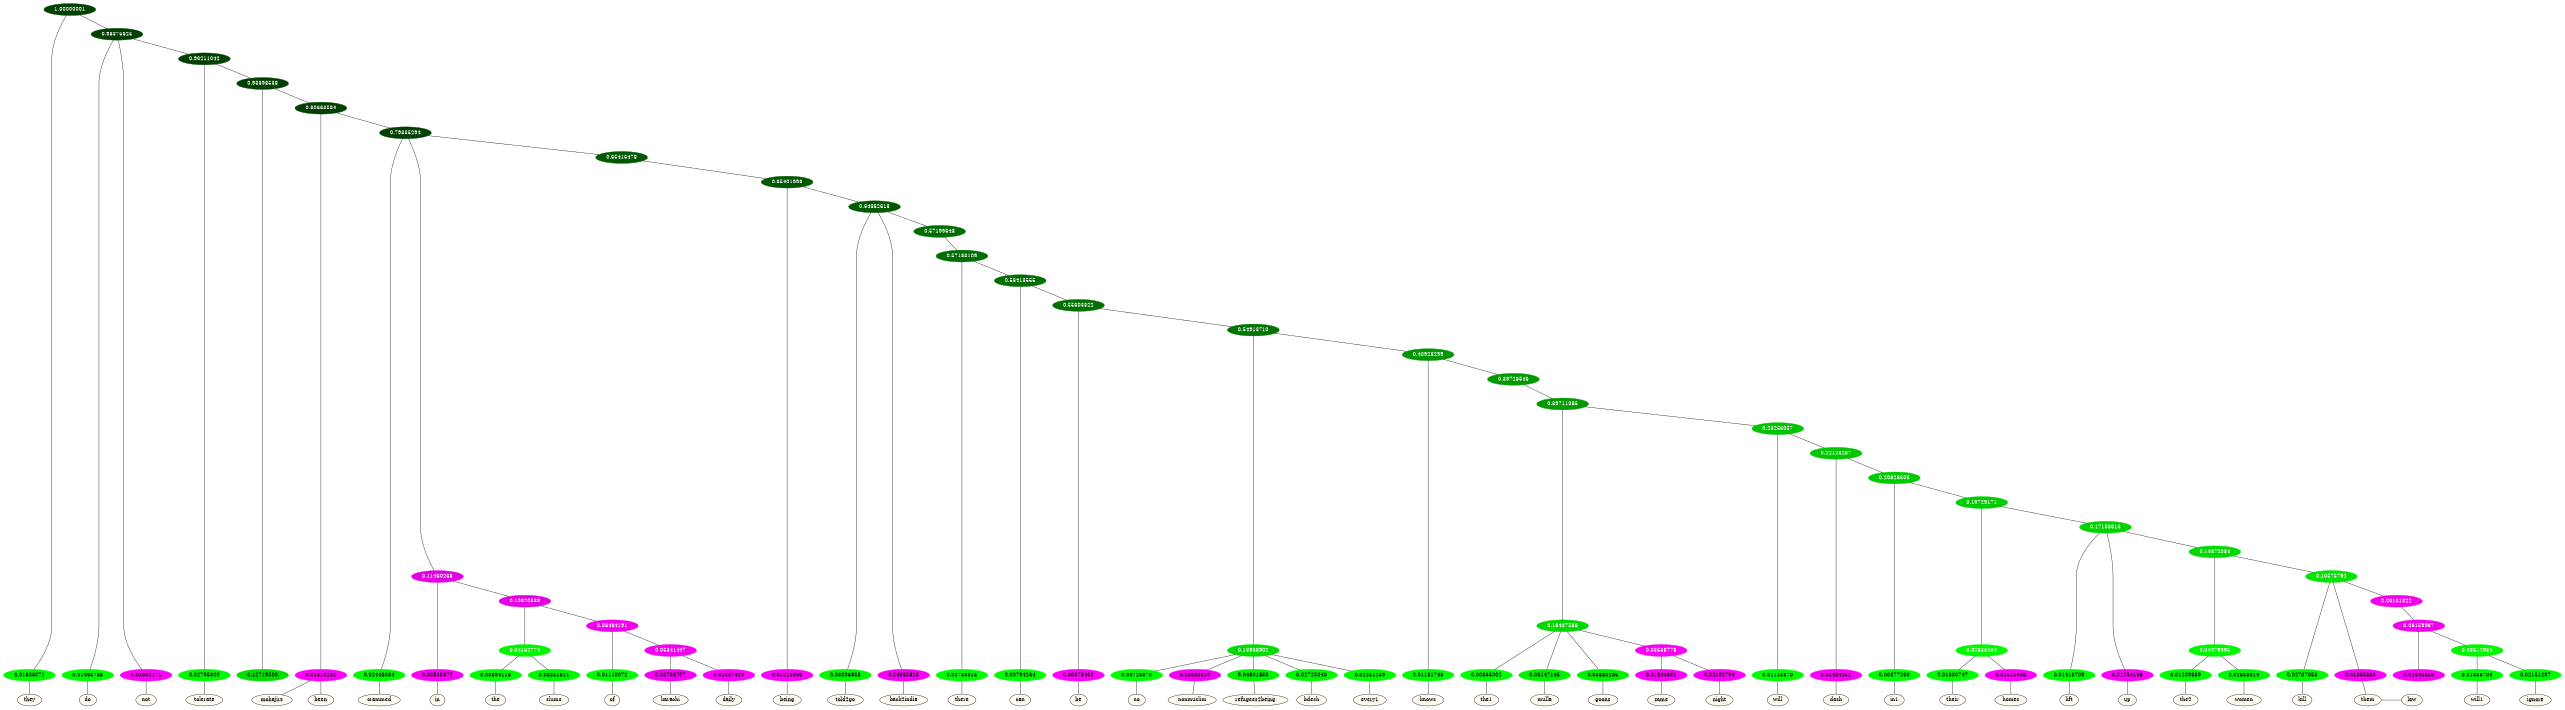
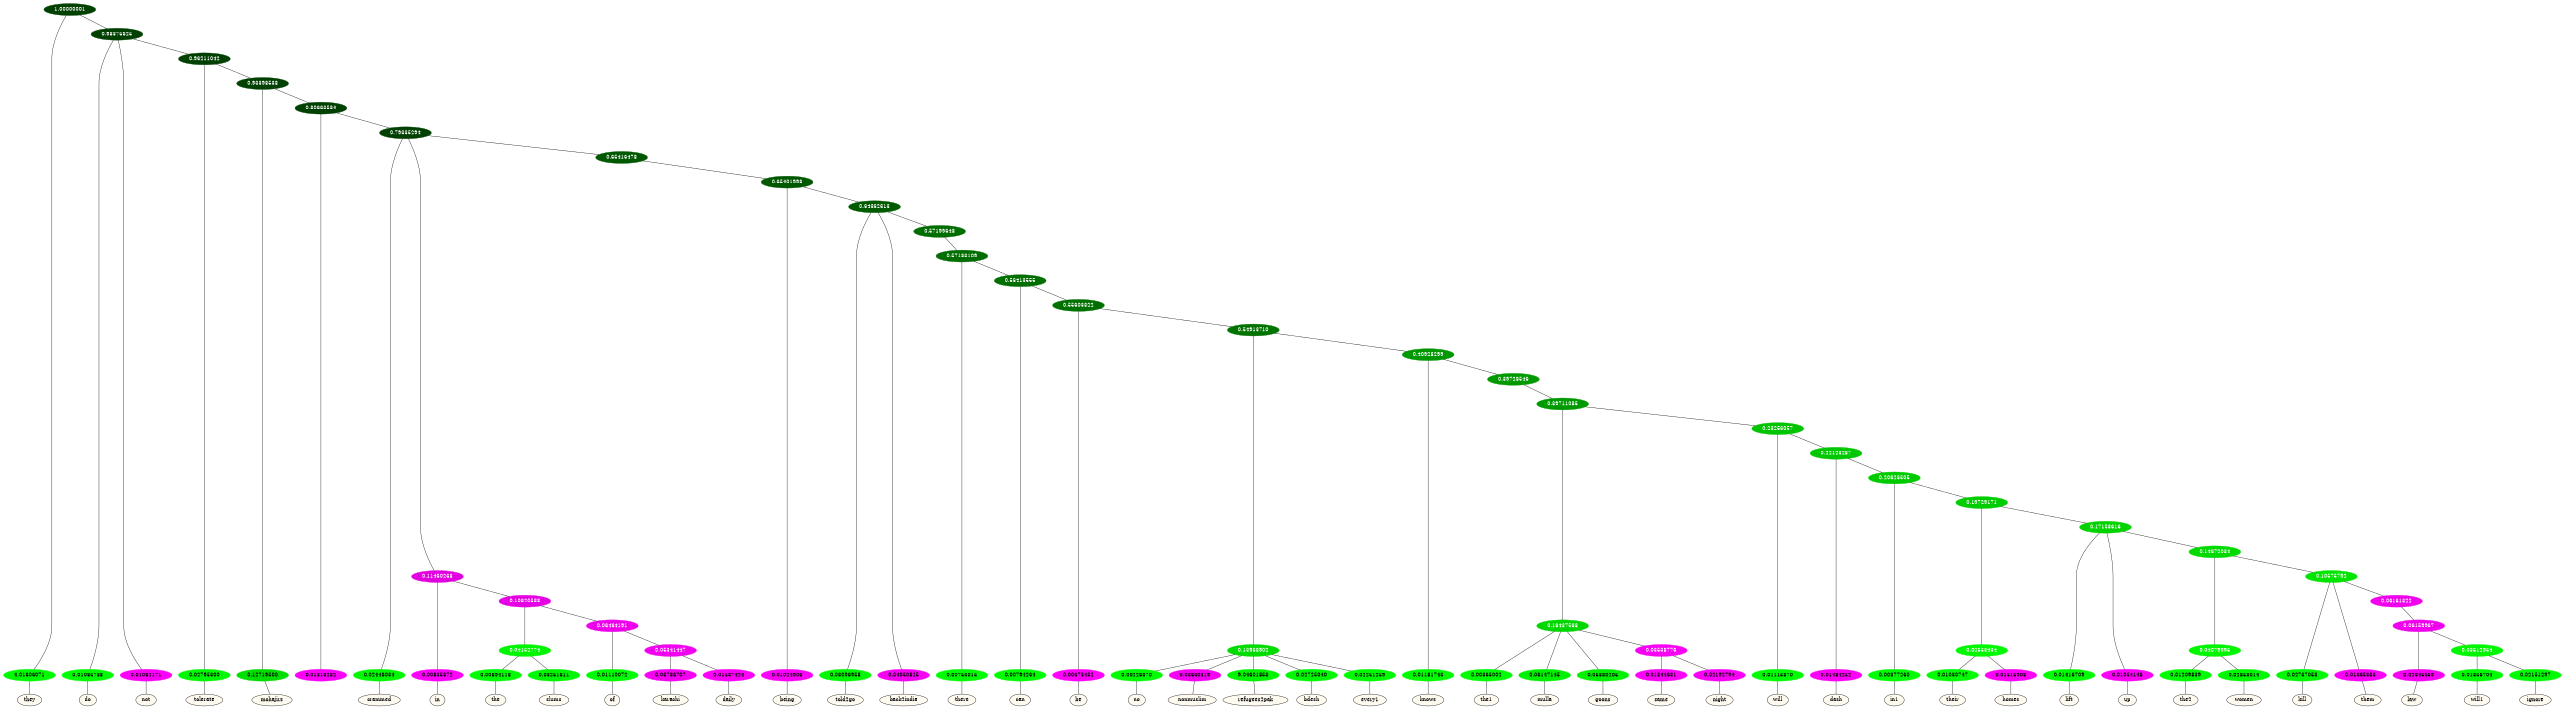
node "0.01023906": label "0.01023906" -> "0.01024906"
node "0.00726870": label "0.00726870" -> "0.00226870"
edge "0.01316282" -- "mohajirs": now "0.12719500" -- "mohajirs"
node "been": removed
node "refugees2being": label "refugees2being" -> "refugees2pak"
edge "them" -- "law": now "0.02645659" -- "law"
